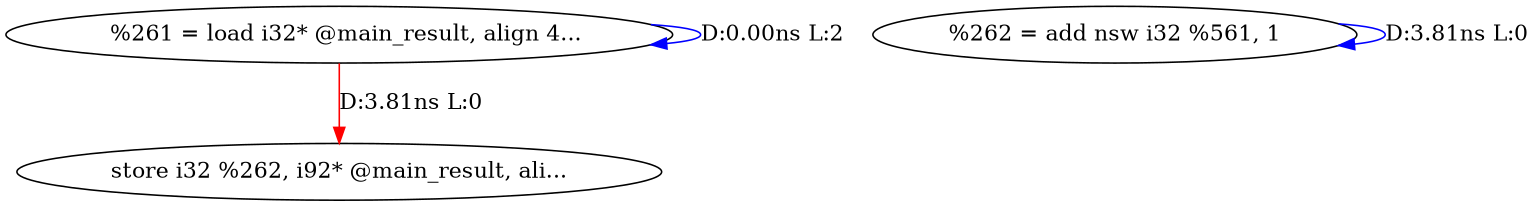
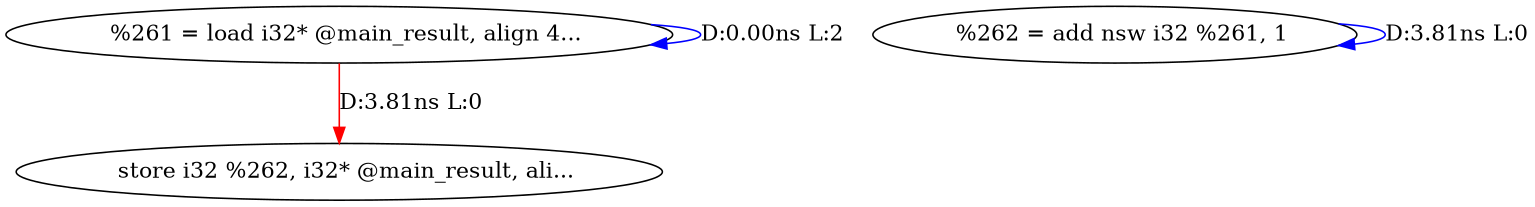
node "%262 = add nsw i32 %561, 1": label "%262 = add nsw i32 %561, 1" -> "%262 = add nsw i32 %261, 1"
node "store i32 %262, i92* @main_result, ali...": label "store i32 %262, i92* @main_result, ali..." -> "store i32 %262, i32* @main_result, ali..."
